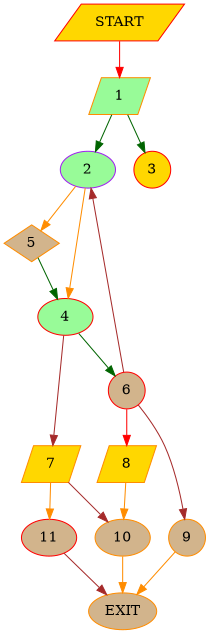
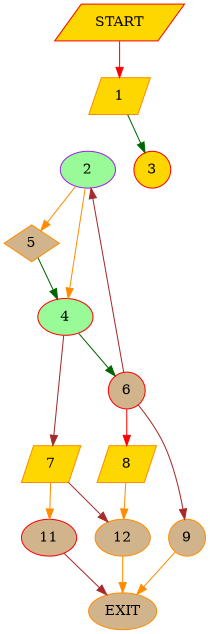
node "1": fillcolor palegreen -> gold
edge "1" -> "2": removed
node "10": label "10" -> "12"
